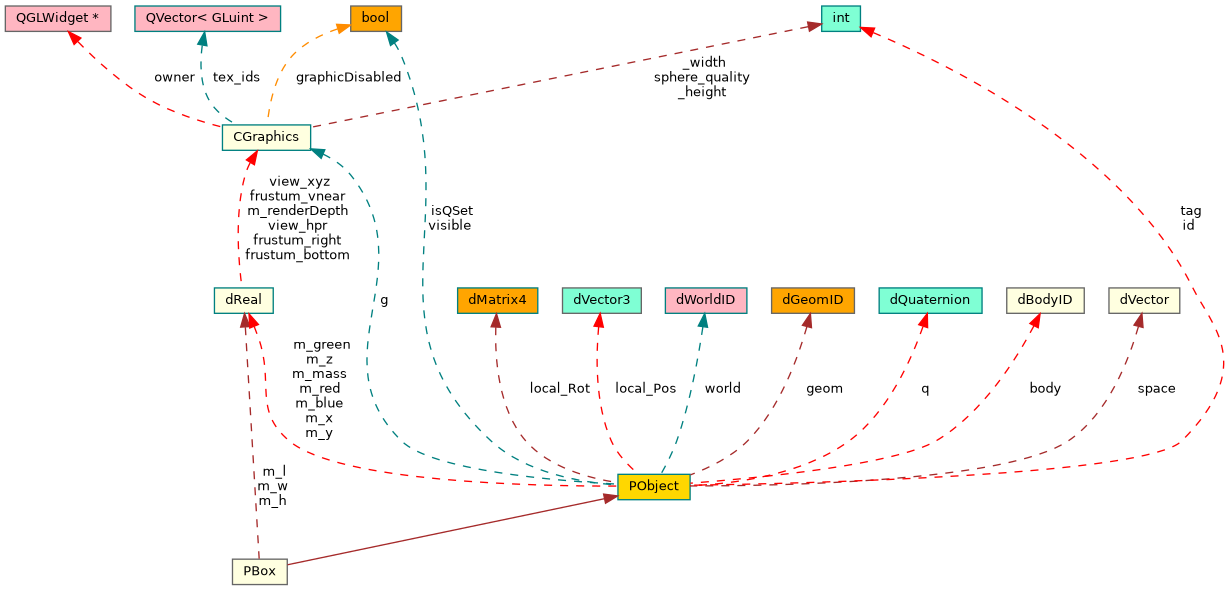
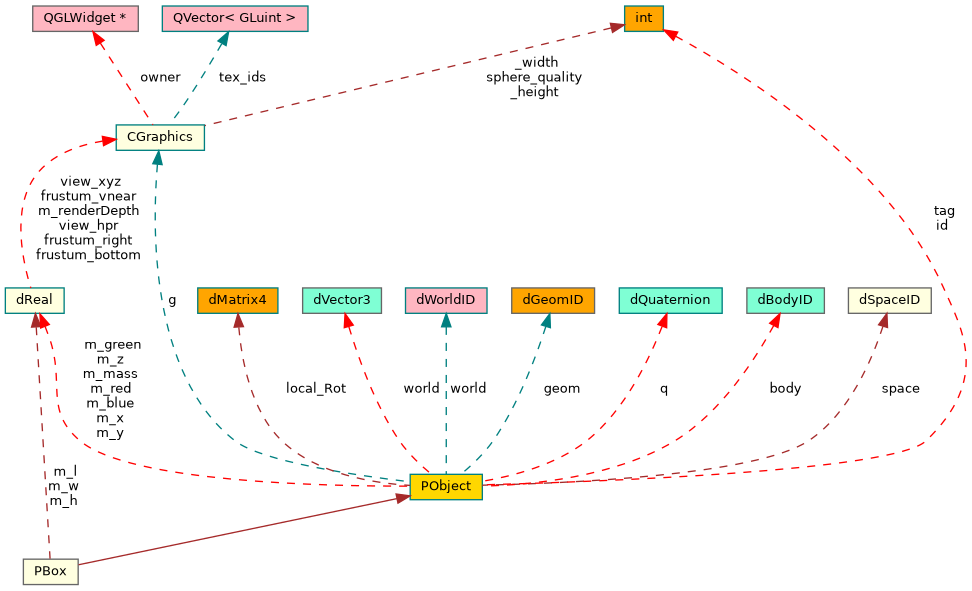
node "bool": removed
node "int": fillcolor aquamarine -> orange
node "dBodyID": fillcolor lightyellow -> aquamarine
node "dVector": label "dVector" -> "dSpaceID"
edge "PObject" -> "dVector3": label " local_Pos" -> " world"
edge "PObject" -> "dGeomID": color brown -> teal
